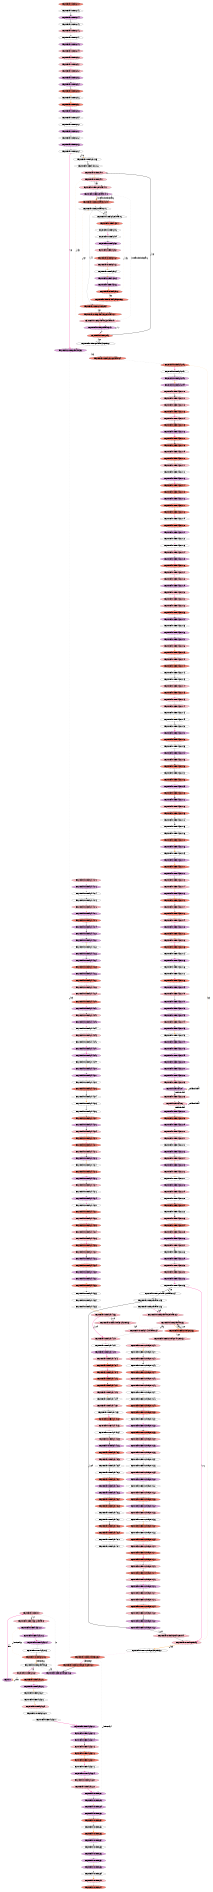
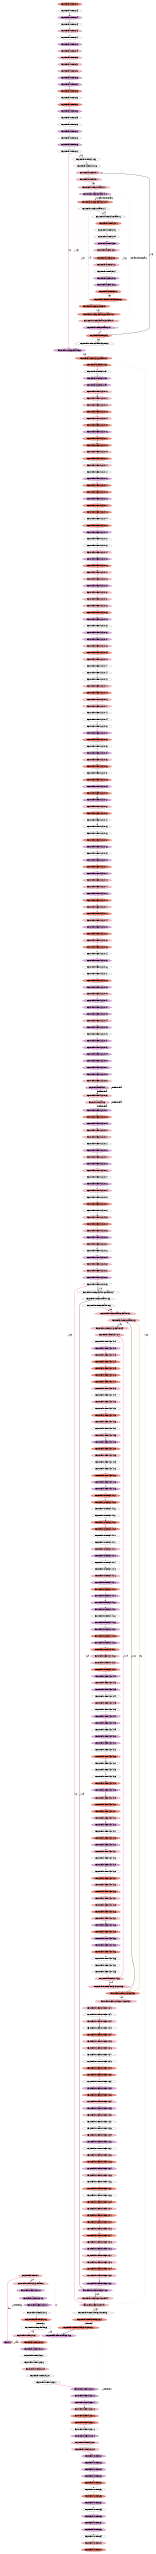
node "LEGUP_F_fourn_BB_lrph22_141": fillcolor salmon -> white
edge "LEGUP_F_fourn_BB_lrph14_271" -> "LEGUP_F_fourn_BB_lrph14_272": added
node "LEGUP_F_fourn_BB_lrph31_26": label "LEGUP_F_fourn_BB_lrph31_26" -> "LEGUP_F_function_BB_lrph31_26"
